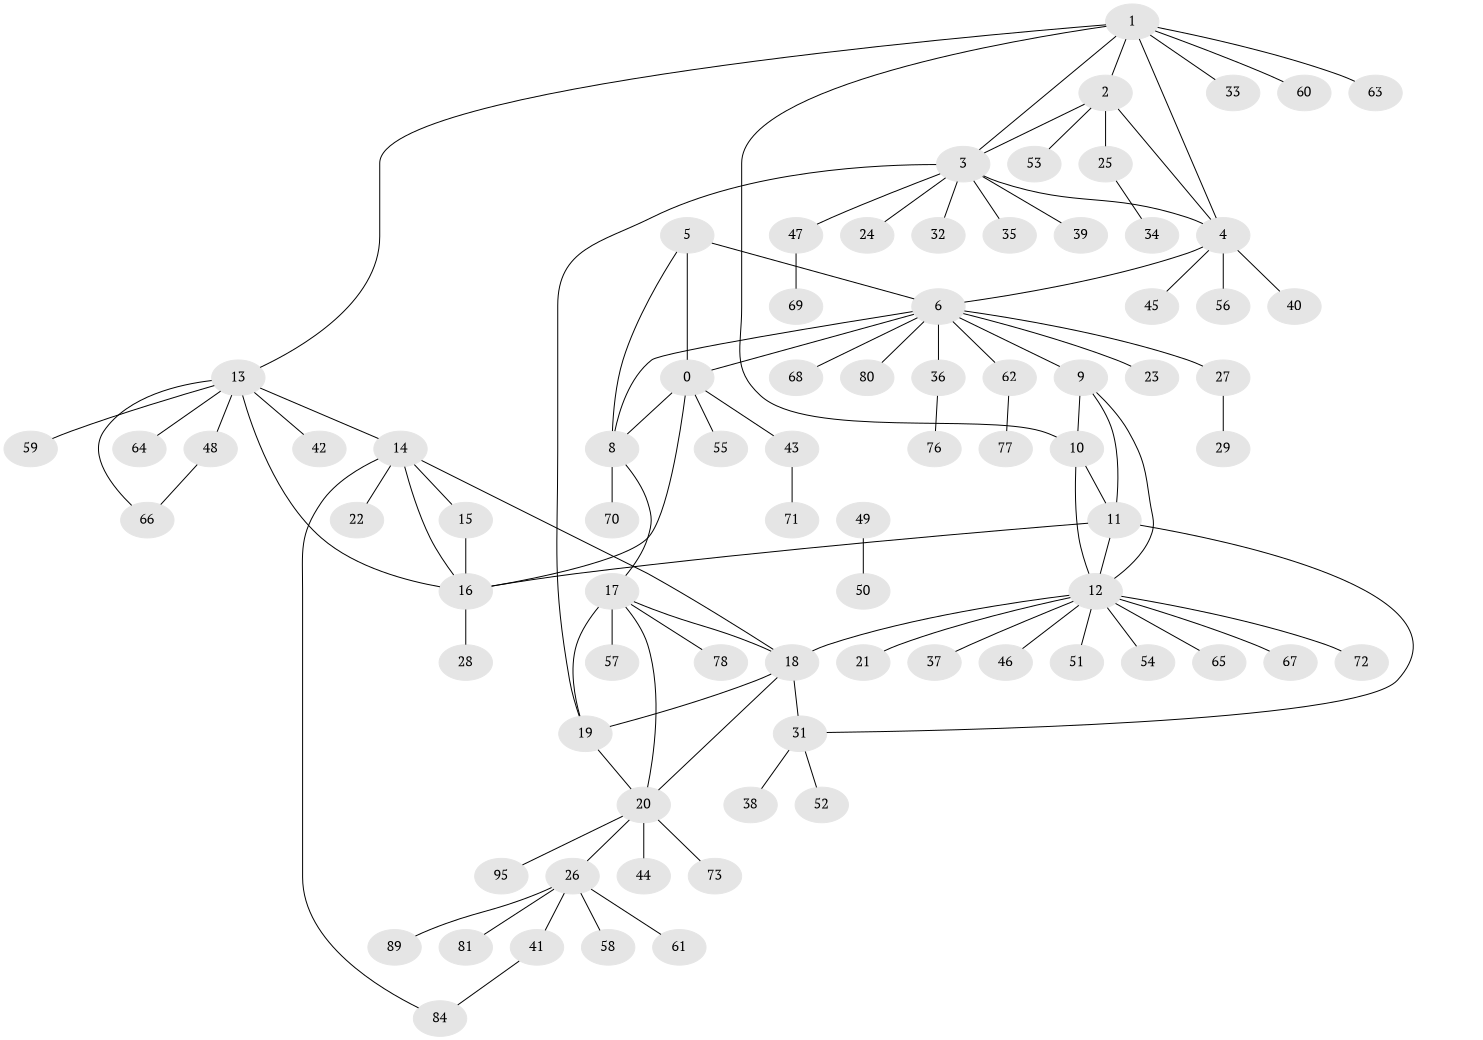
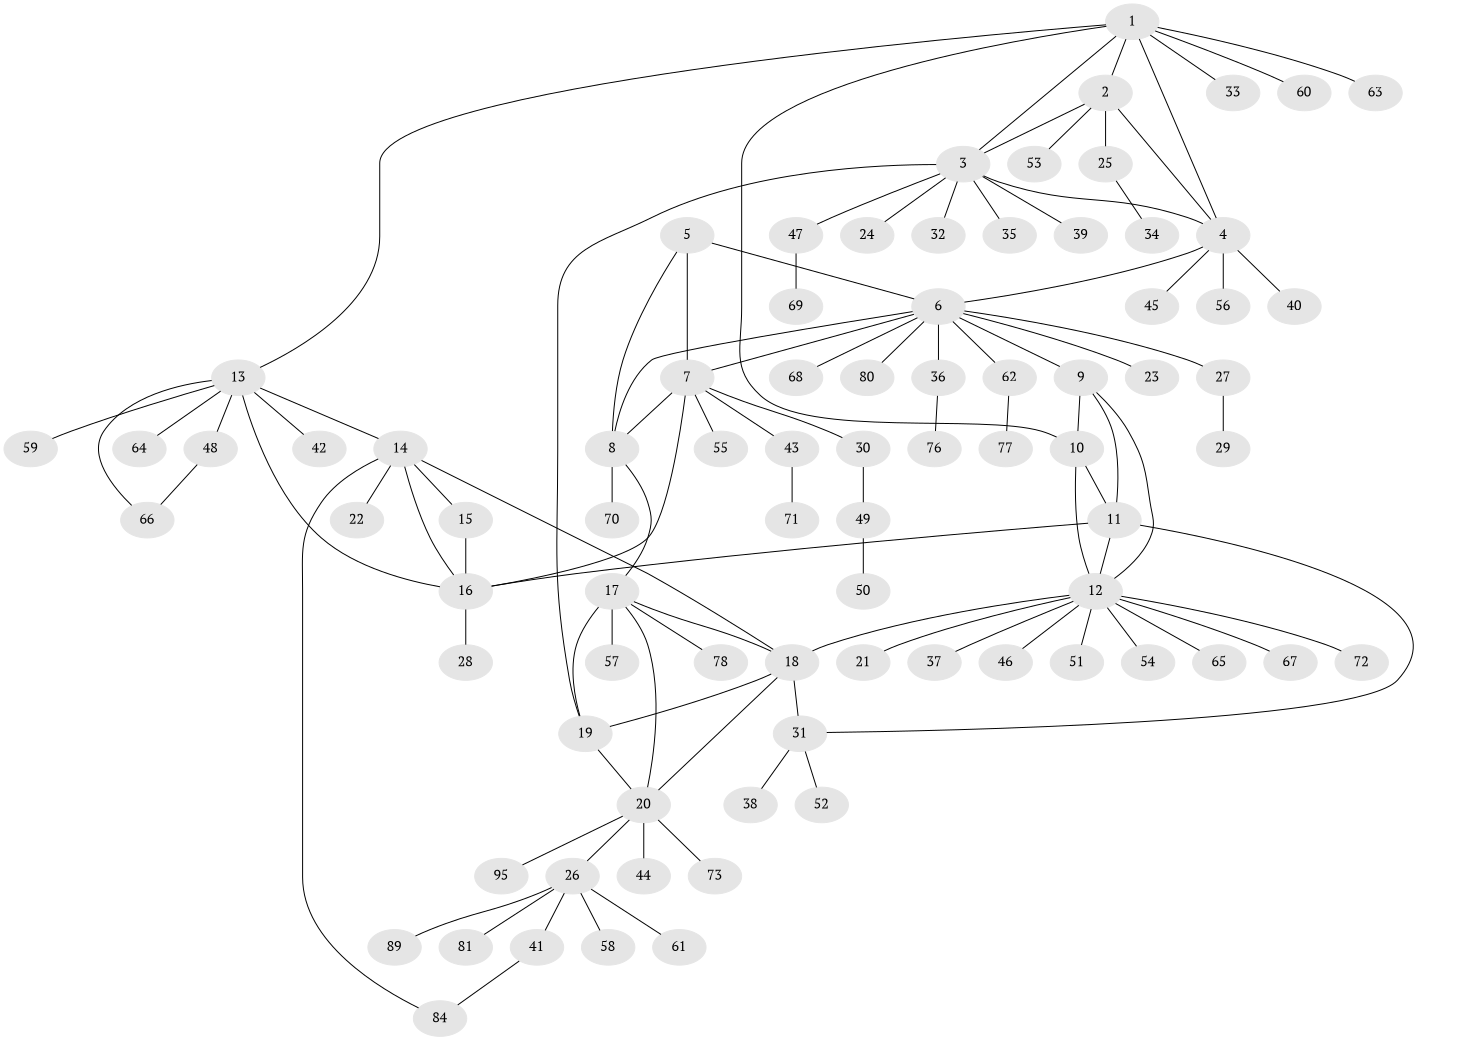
node "0": label "0" -> "7"
node "30": added
